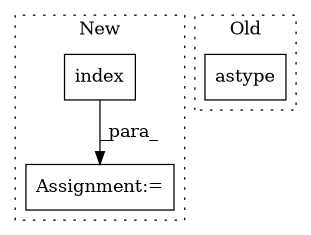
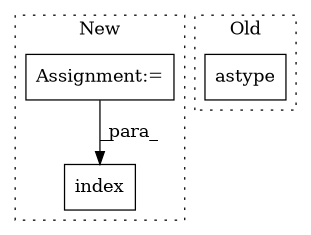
edge "index" -> "Assignment:=": reversed
